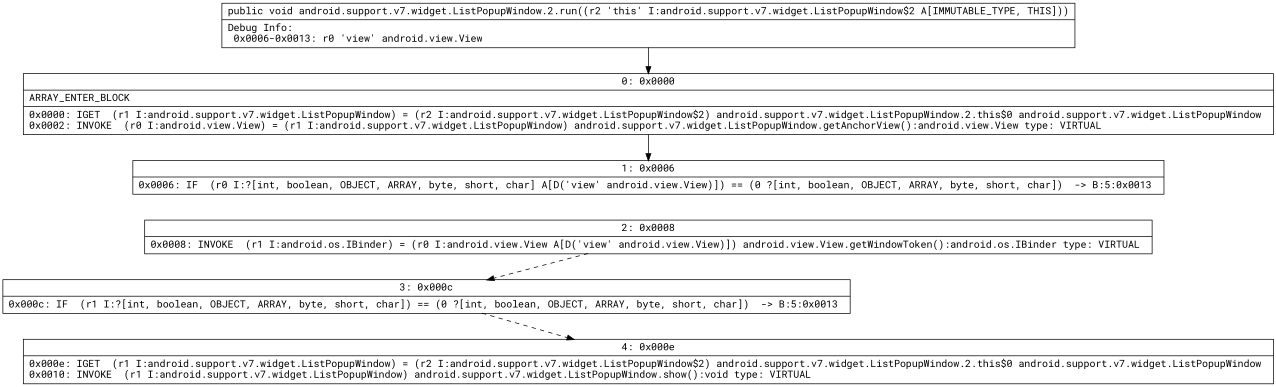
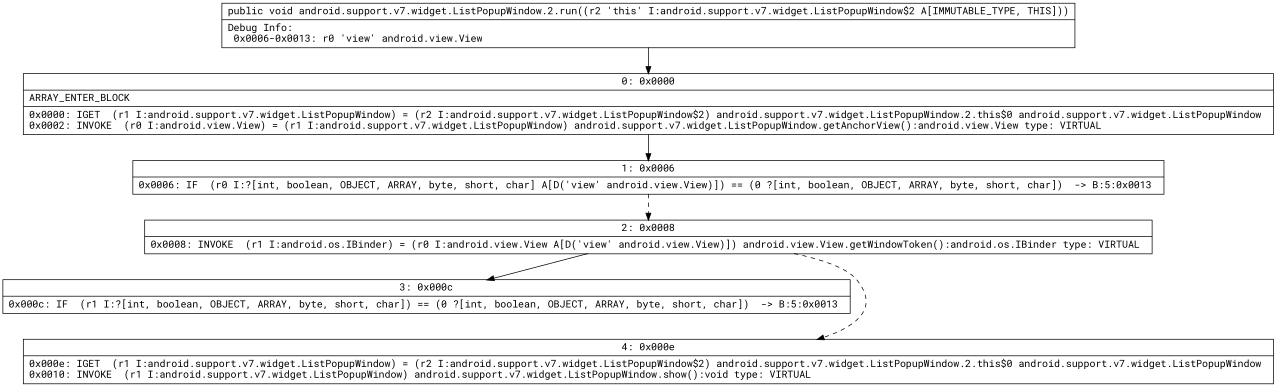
edge "1: 0x0006" -> "2: 0x0008": added
edge "2: 0x0008" -> "3: 0x000c": style dashed -> solid
edge "3: 0x000c" -> "4: 0x000e": now "2: 0x0008" -> "4: 0x000e"
